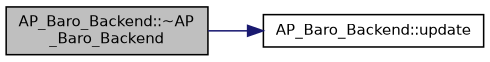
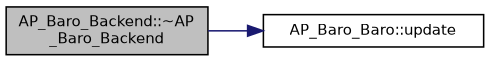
node "AP_Baro_Backend::update": label "AP_Baro_Backend::update" -> "AP_Baro_Baro::update"
